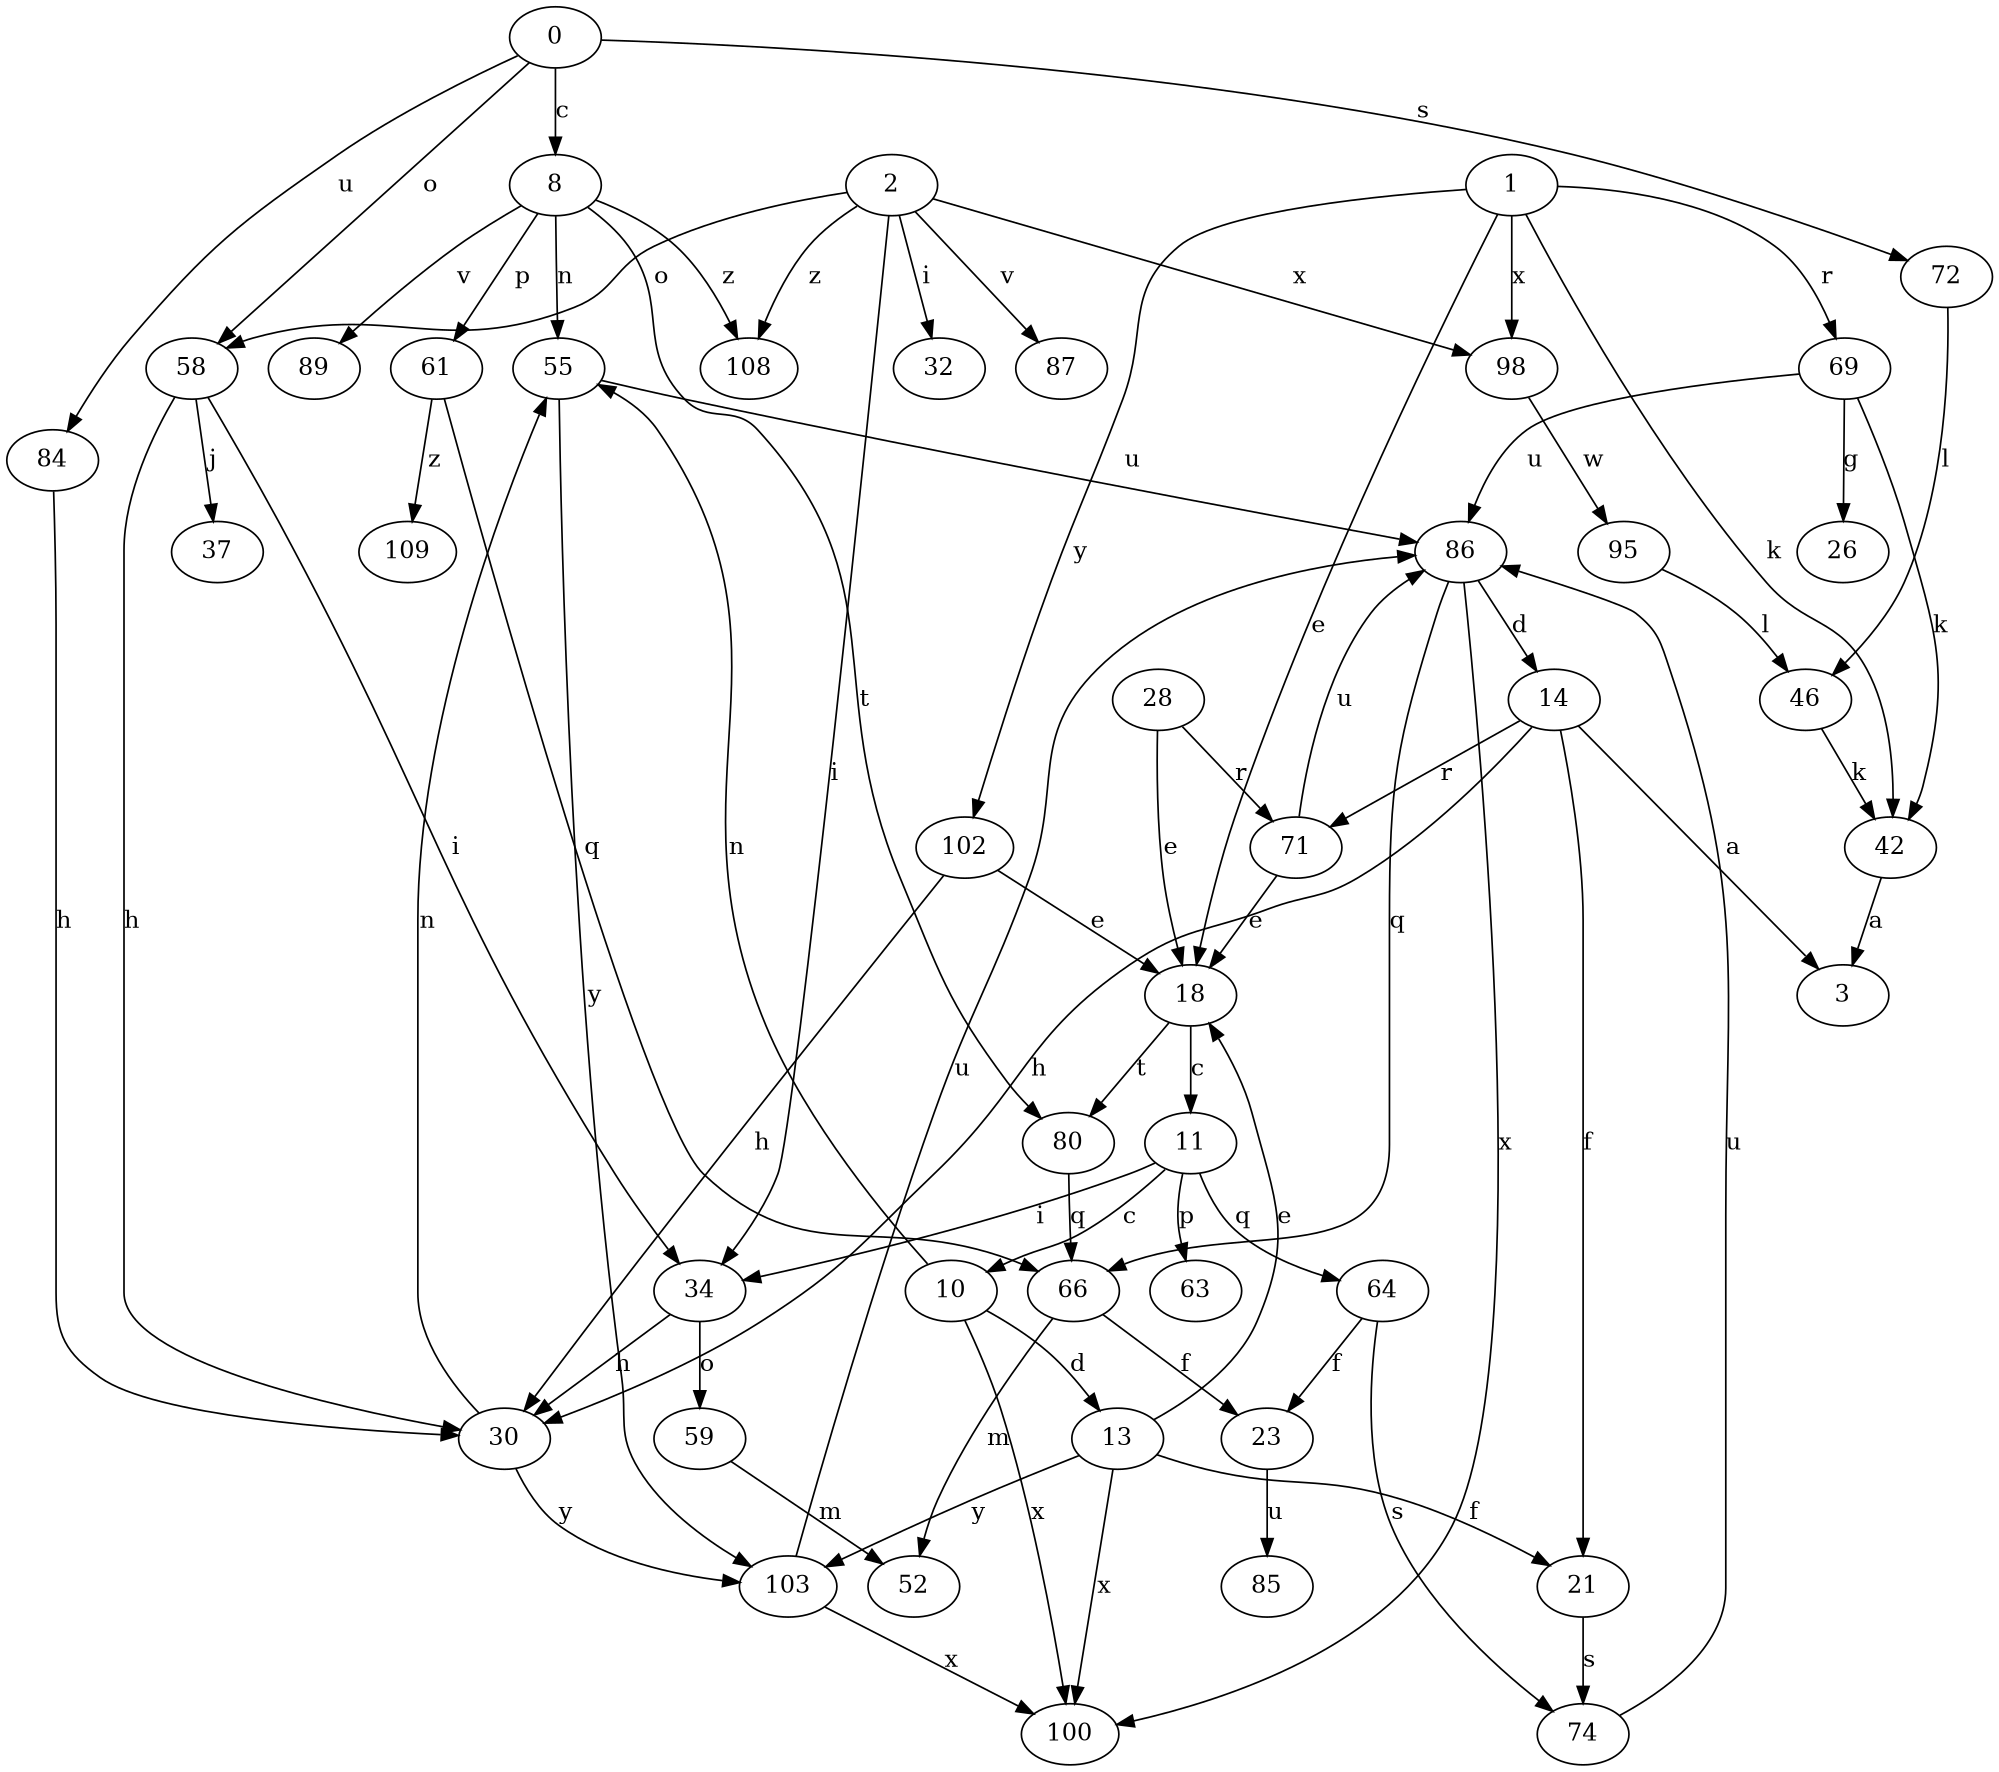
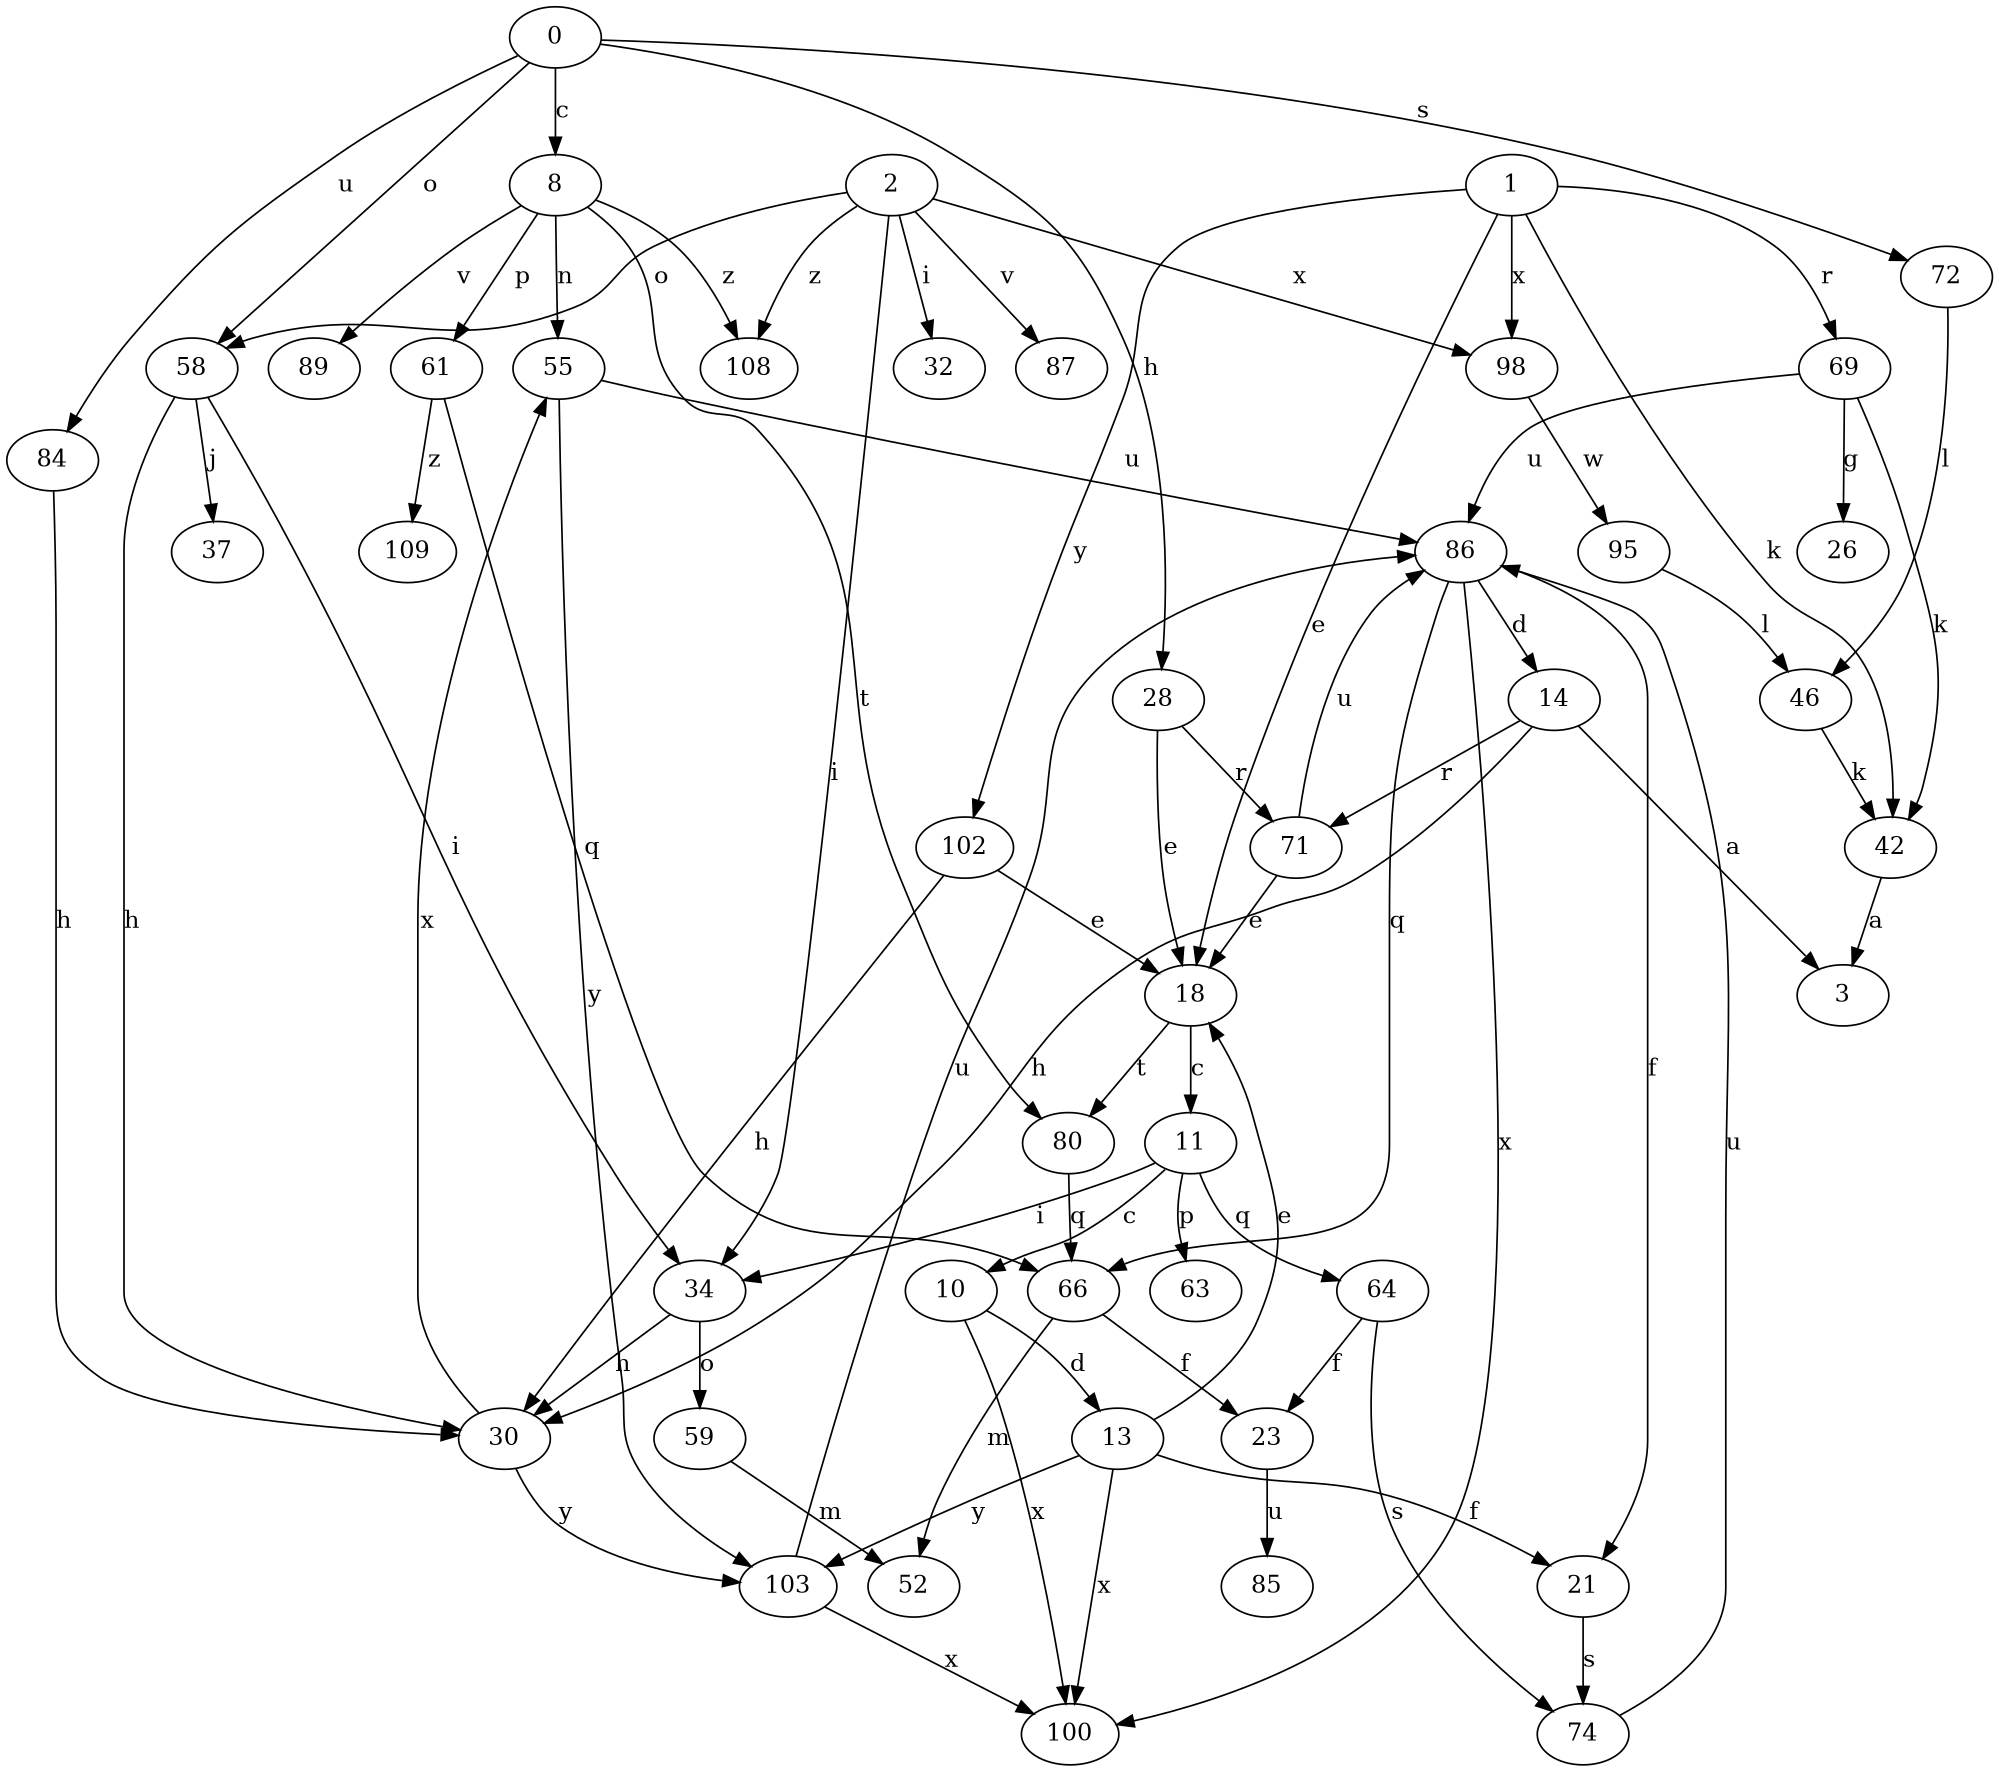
edge "0" -> "28": added, label "h"
edge "10" -> "55": removed, label "n"
edge "30" -> "55": label "n" -> "x"
edge "14" -> "21": now "86" -> "21"
